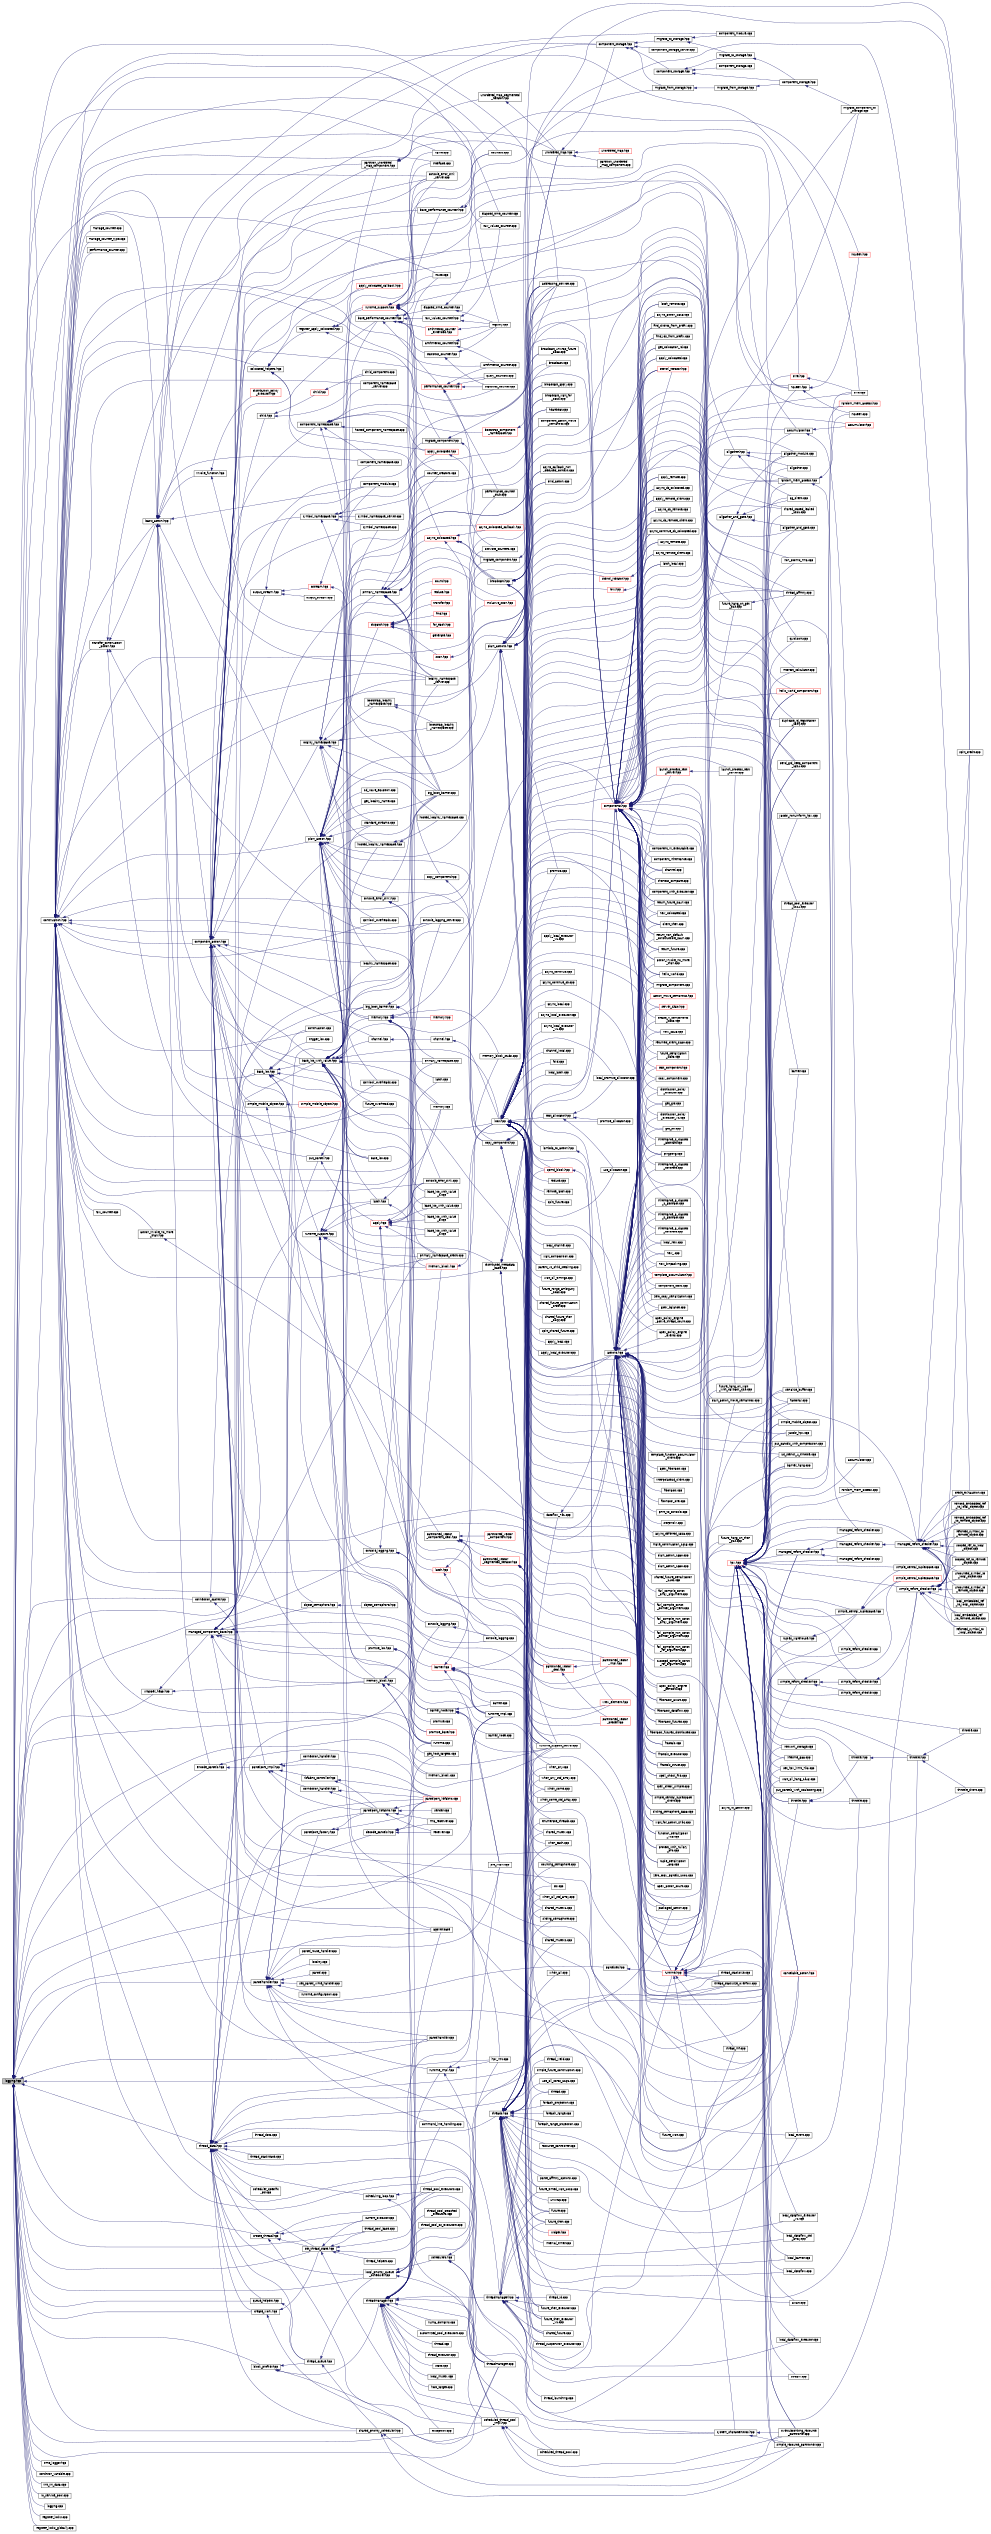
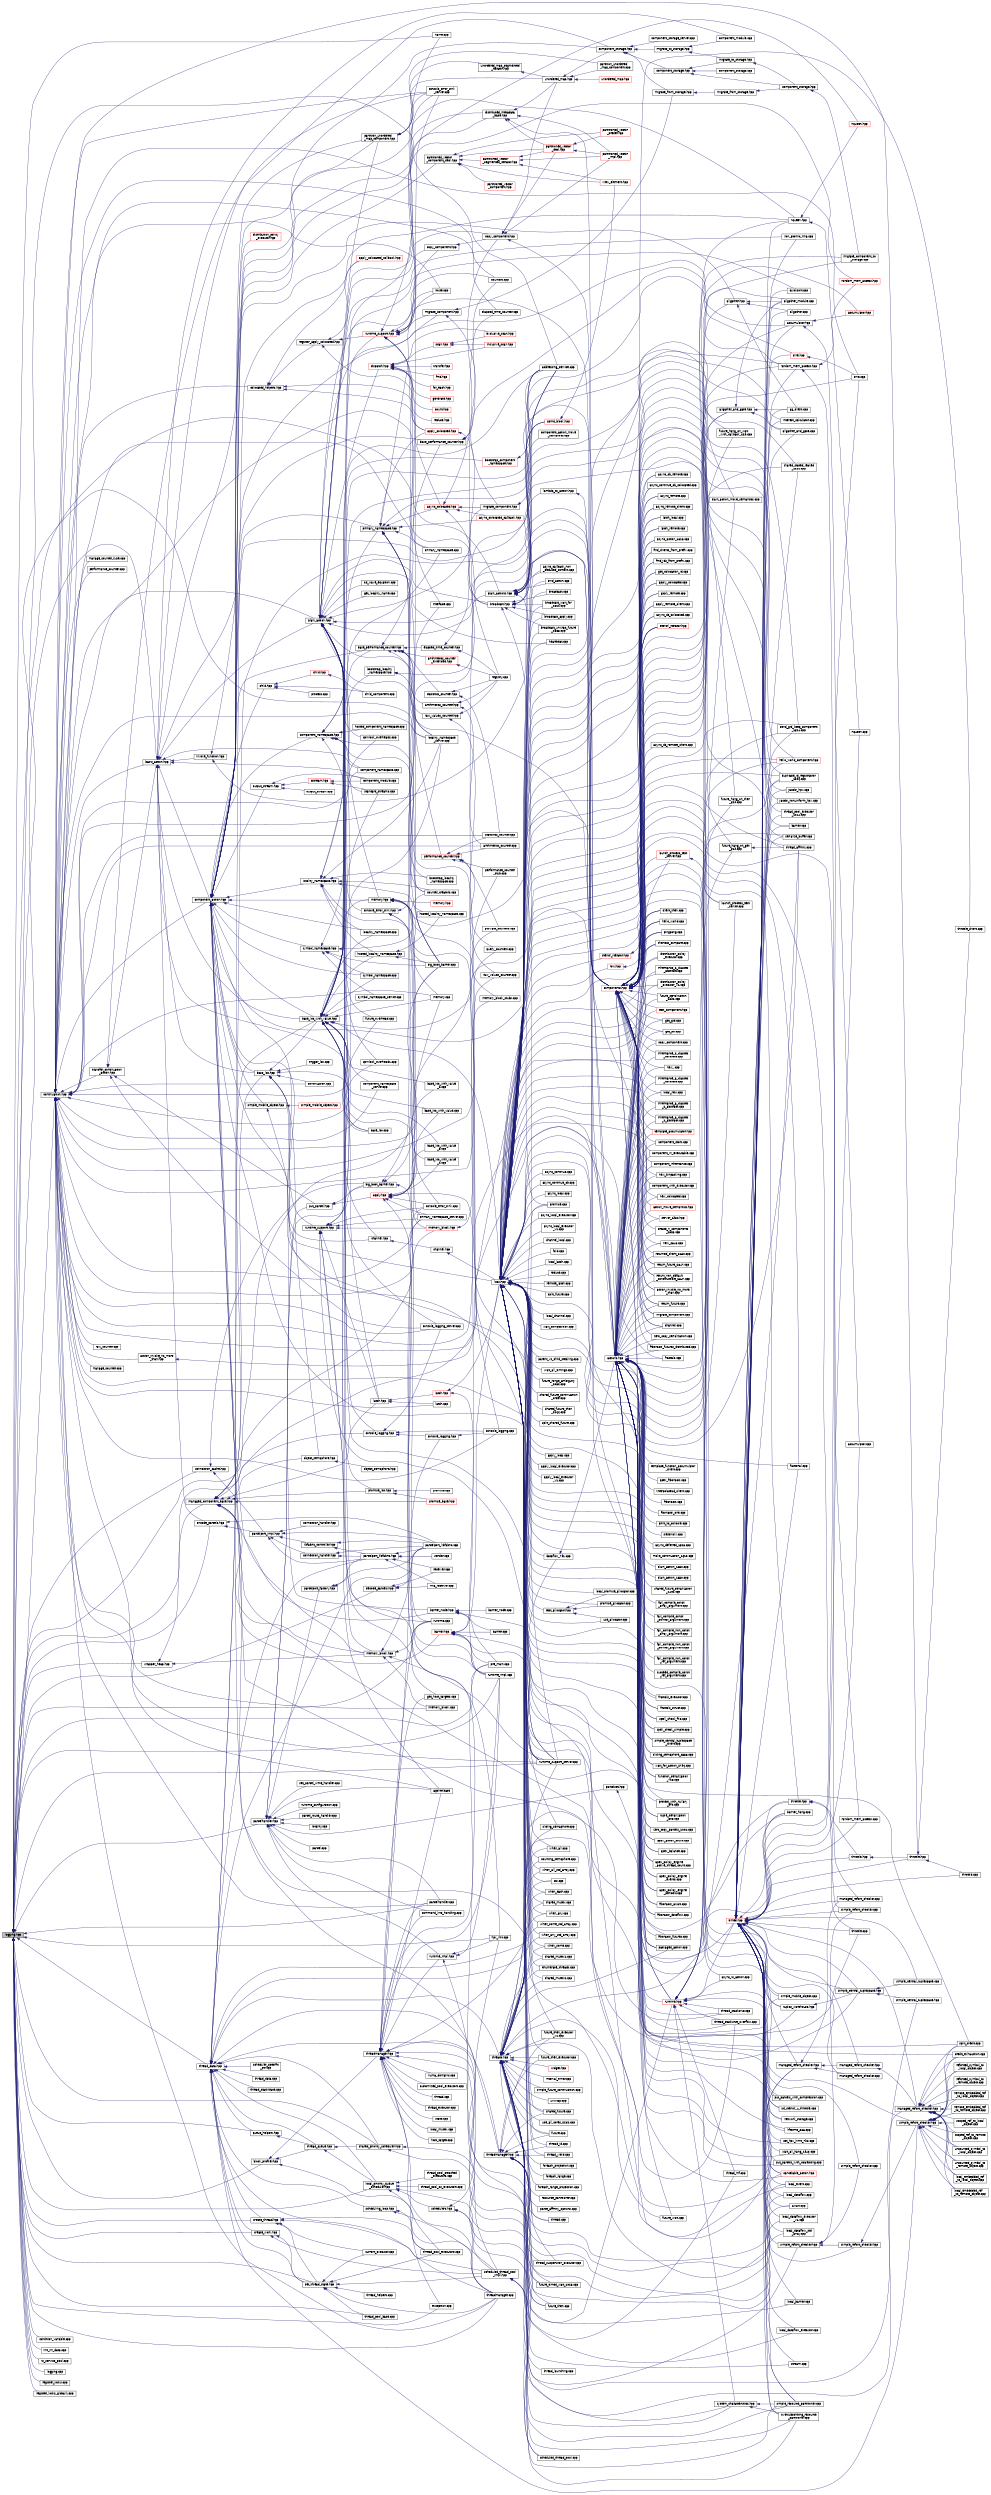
node "exclusive_scan.hpp": added
node "process.cpp": added
edge "async_cb_remote_client.cpp" -> "lcos.hpp": removed
edge "symbol_namespace_server.cpp" -> "base_lco_with_value.hpp": added
node "primary_namespace_credit.cpp": label "primary_namespace_credit.cpp" -> "primary_namespace_server.cpp"
node "hpx.hpp": label "hpx.hpp" -> "timed.hpp"
node "parcelport_libfabric.cpp": color red -> black
node "time_logger.hpp": removed
